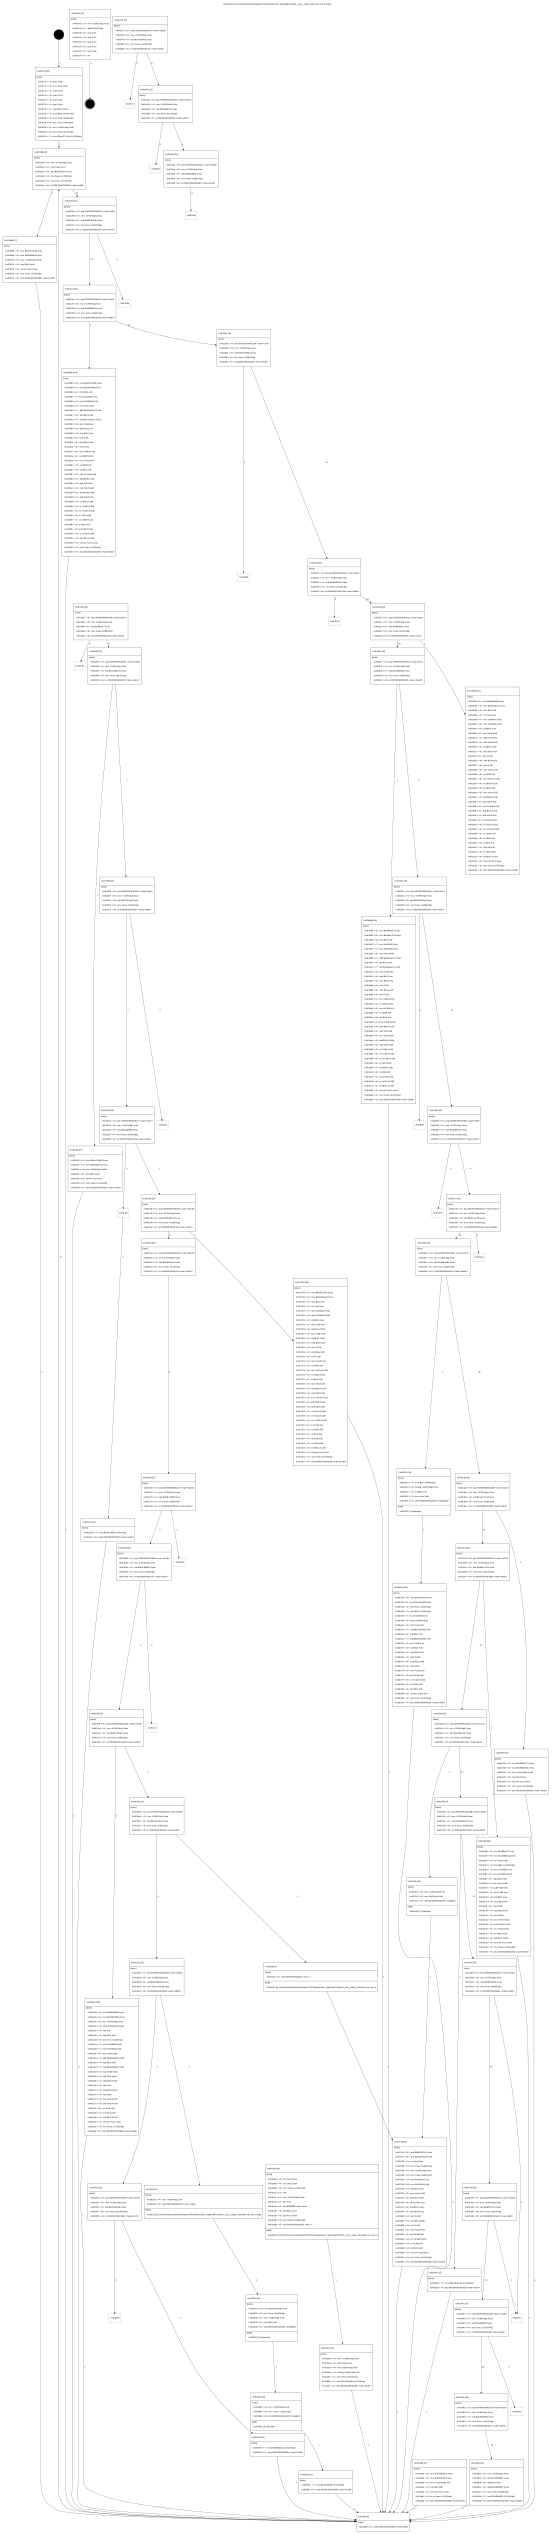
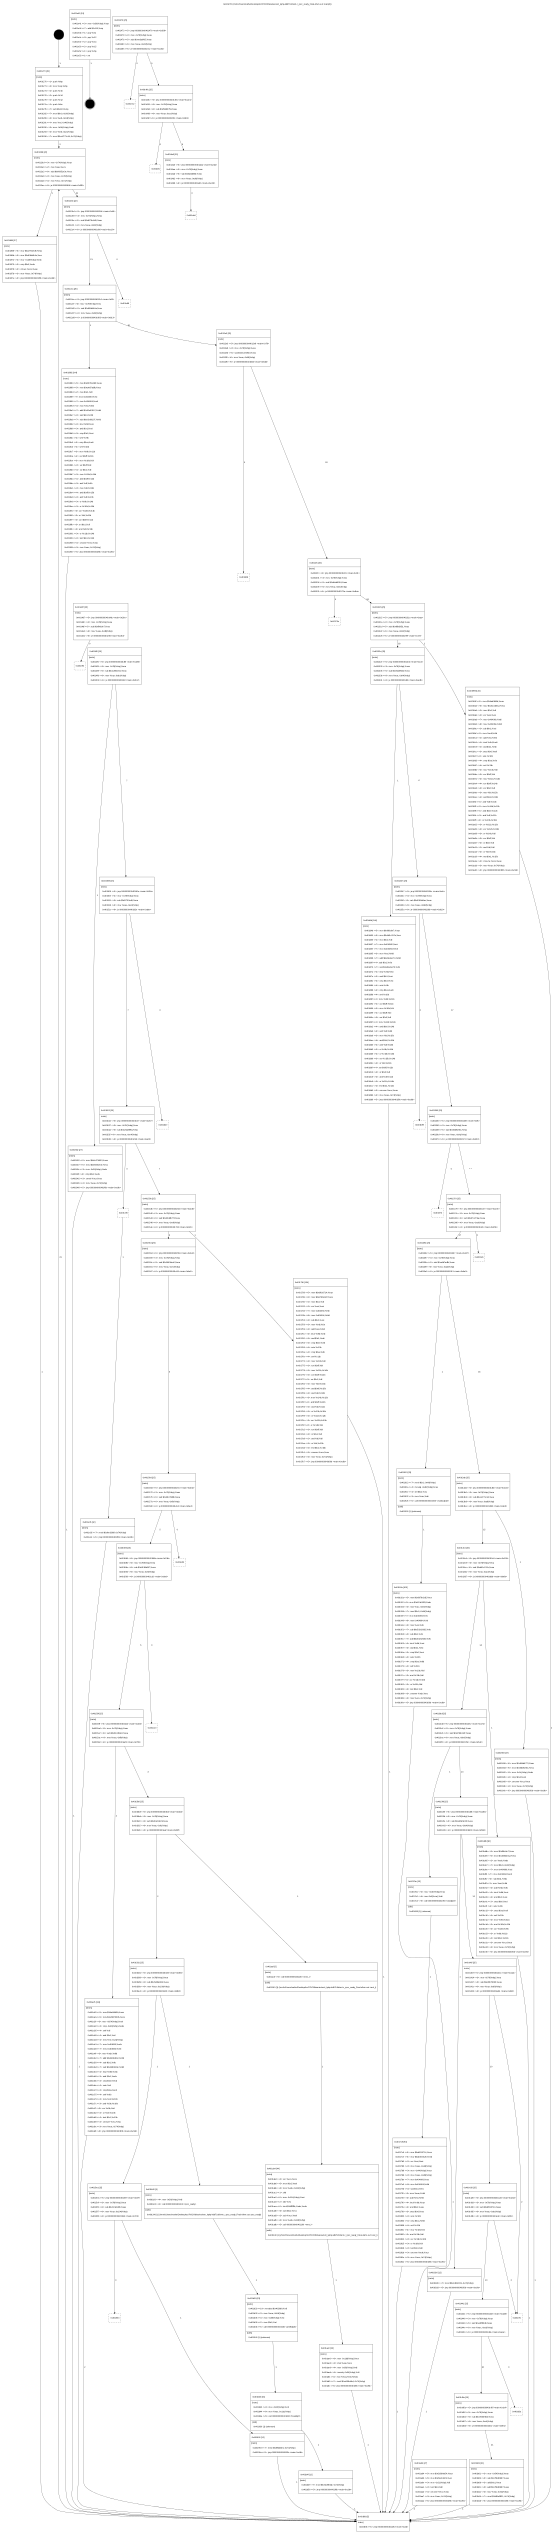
edge "0x4014d7 [25]" -> "0x4014f0 [25]": removed, label "8"
edge "0x40199f [134]" -> "0x401f0b [5]": added, label "2"
edge "0x401aaf [5]" -> "0x4017c9 [93]": now "0x401aaf [5]" -> "0x401ab4 [44]"
